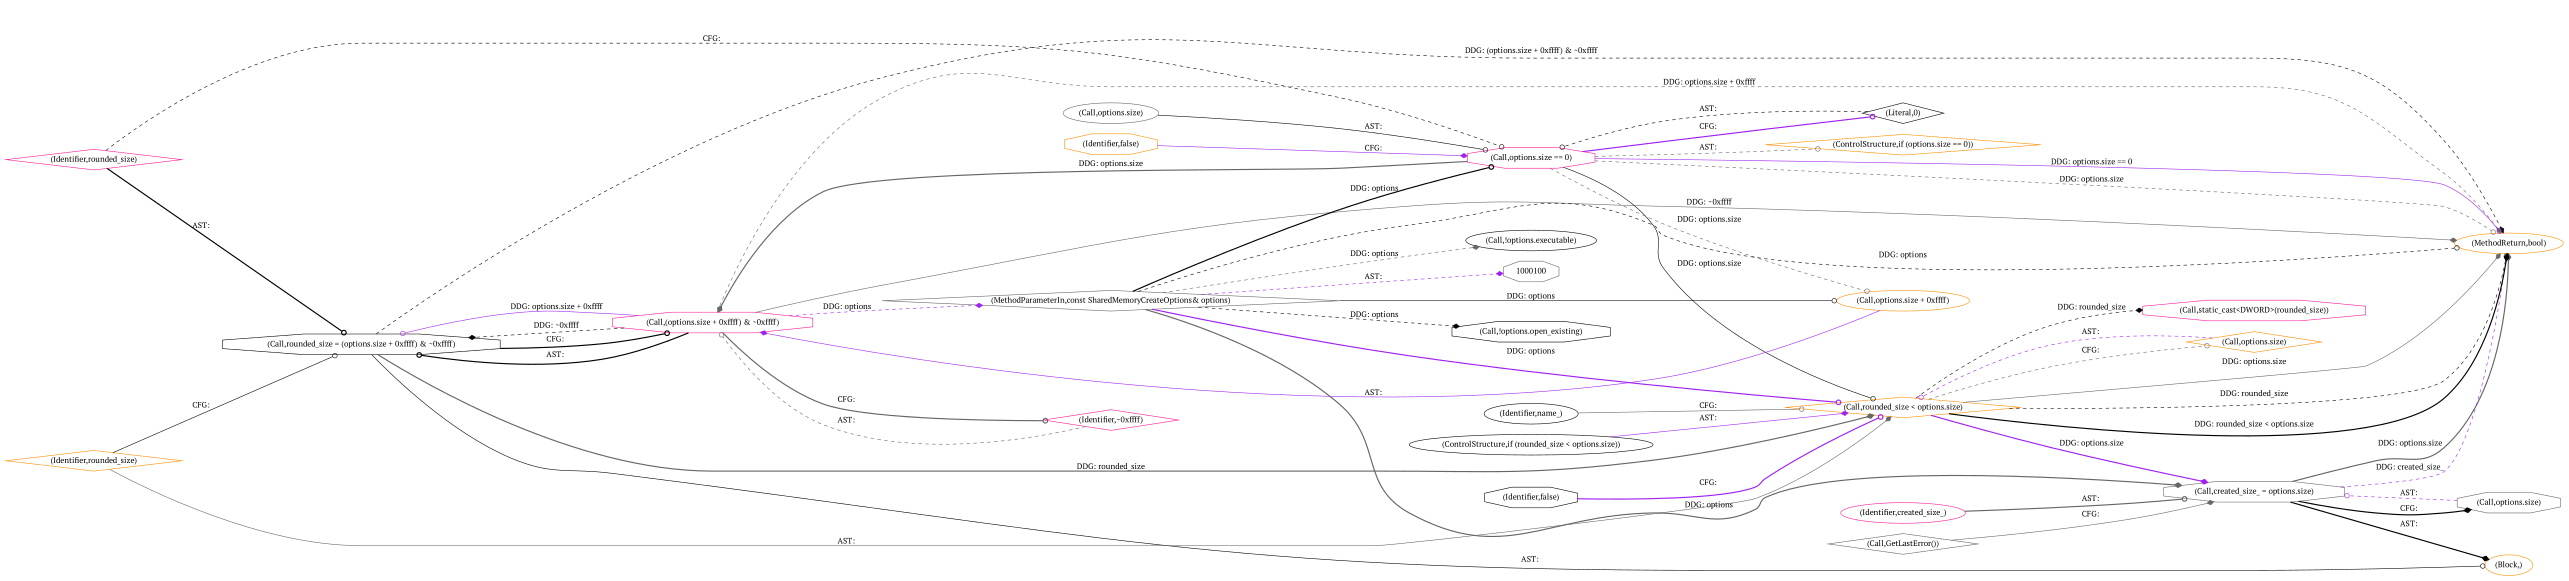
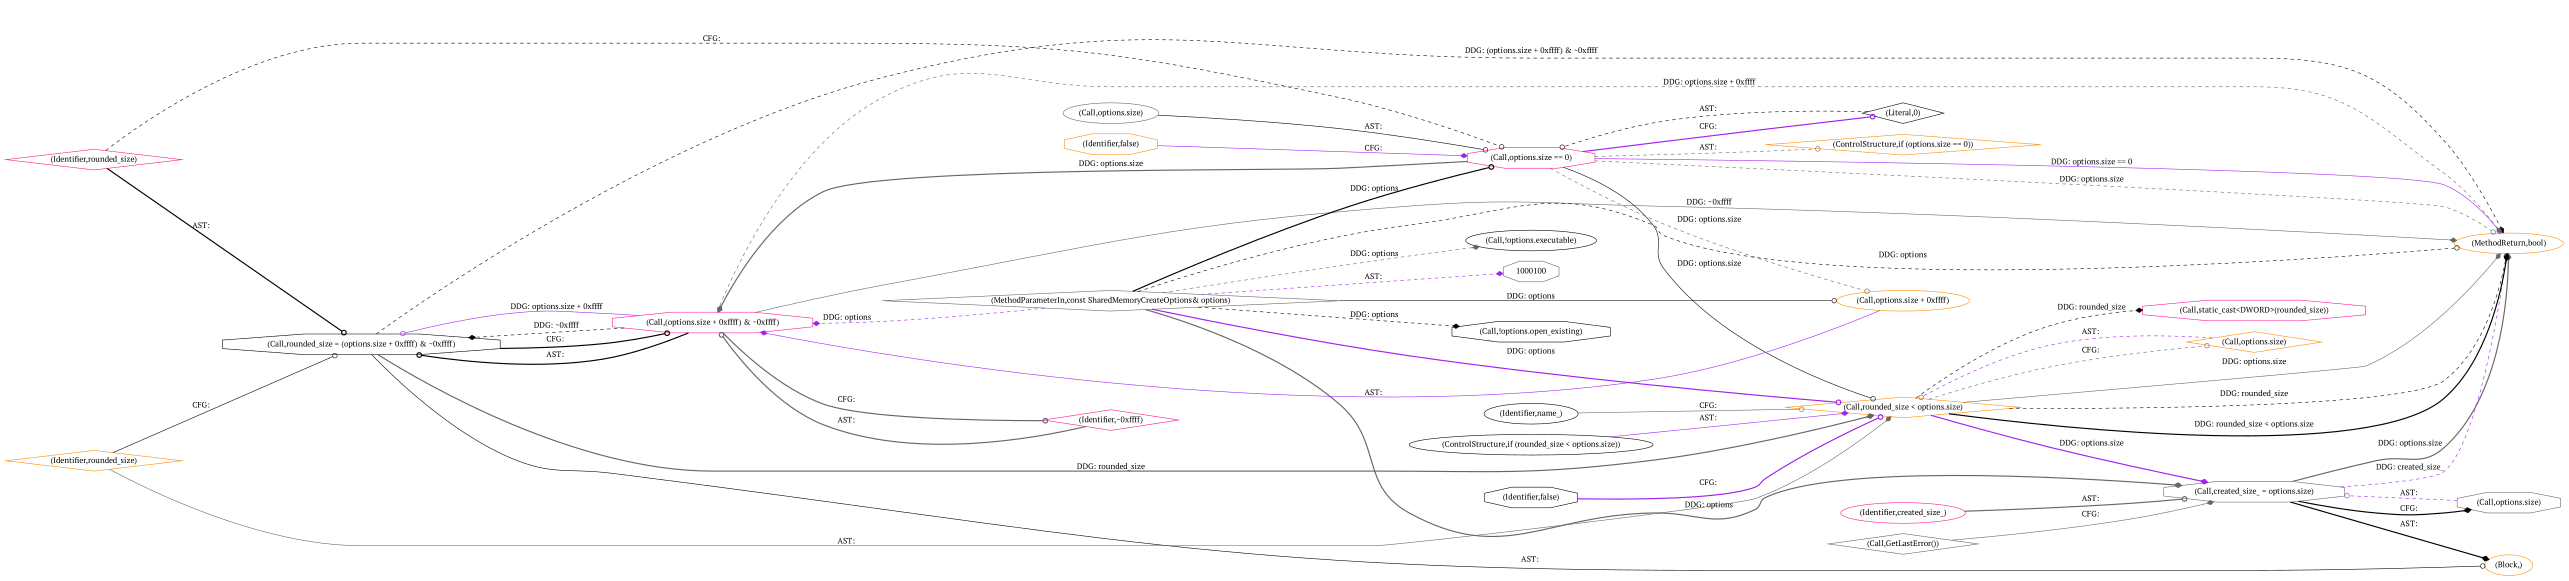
edge "(Call,(options.size + 0xffff) & ~0xffff)" -> "(MethodParameterIn,const SharedMemoryCreateOptions& options)": reversed
edge "(Identifier,~0xffff)" -> "(Call,(options.size + 0xffff) & ~0xffff)": style dashed -> bold
